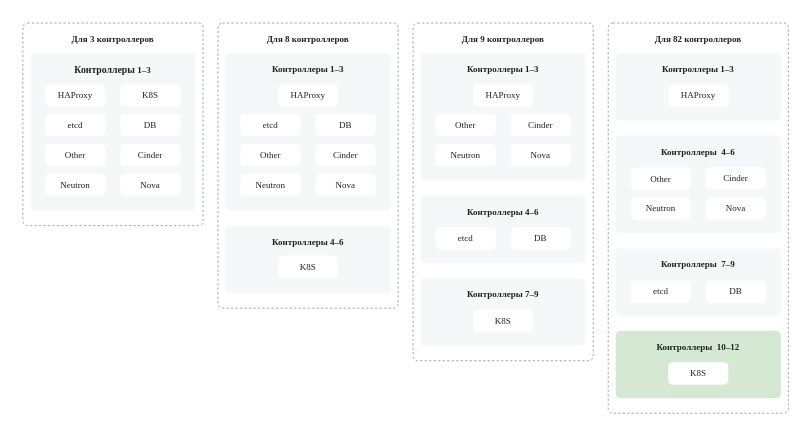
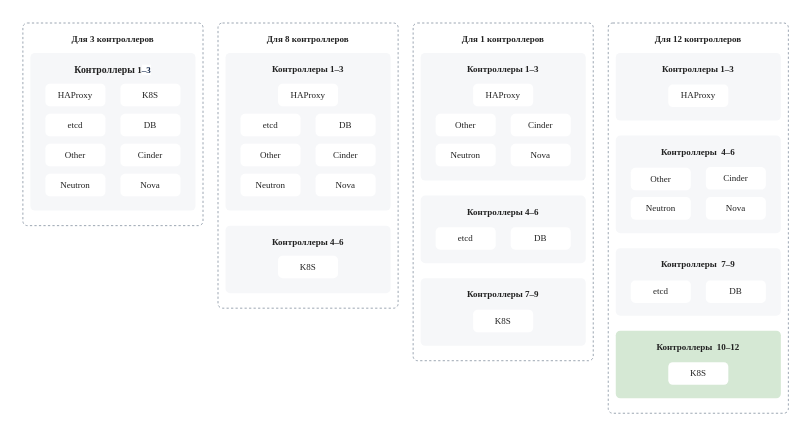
node "Для 9 контроллеров": label "Для 9 контроллеров" -> "Для 1 контроллеров"
node "Для 82 контроллеров": label "Для 82 контроллеров" -> "Для 12 контроллеров"
